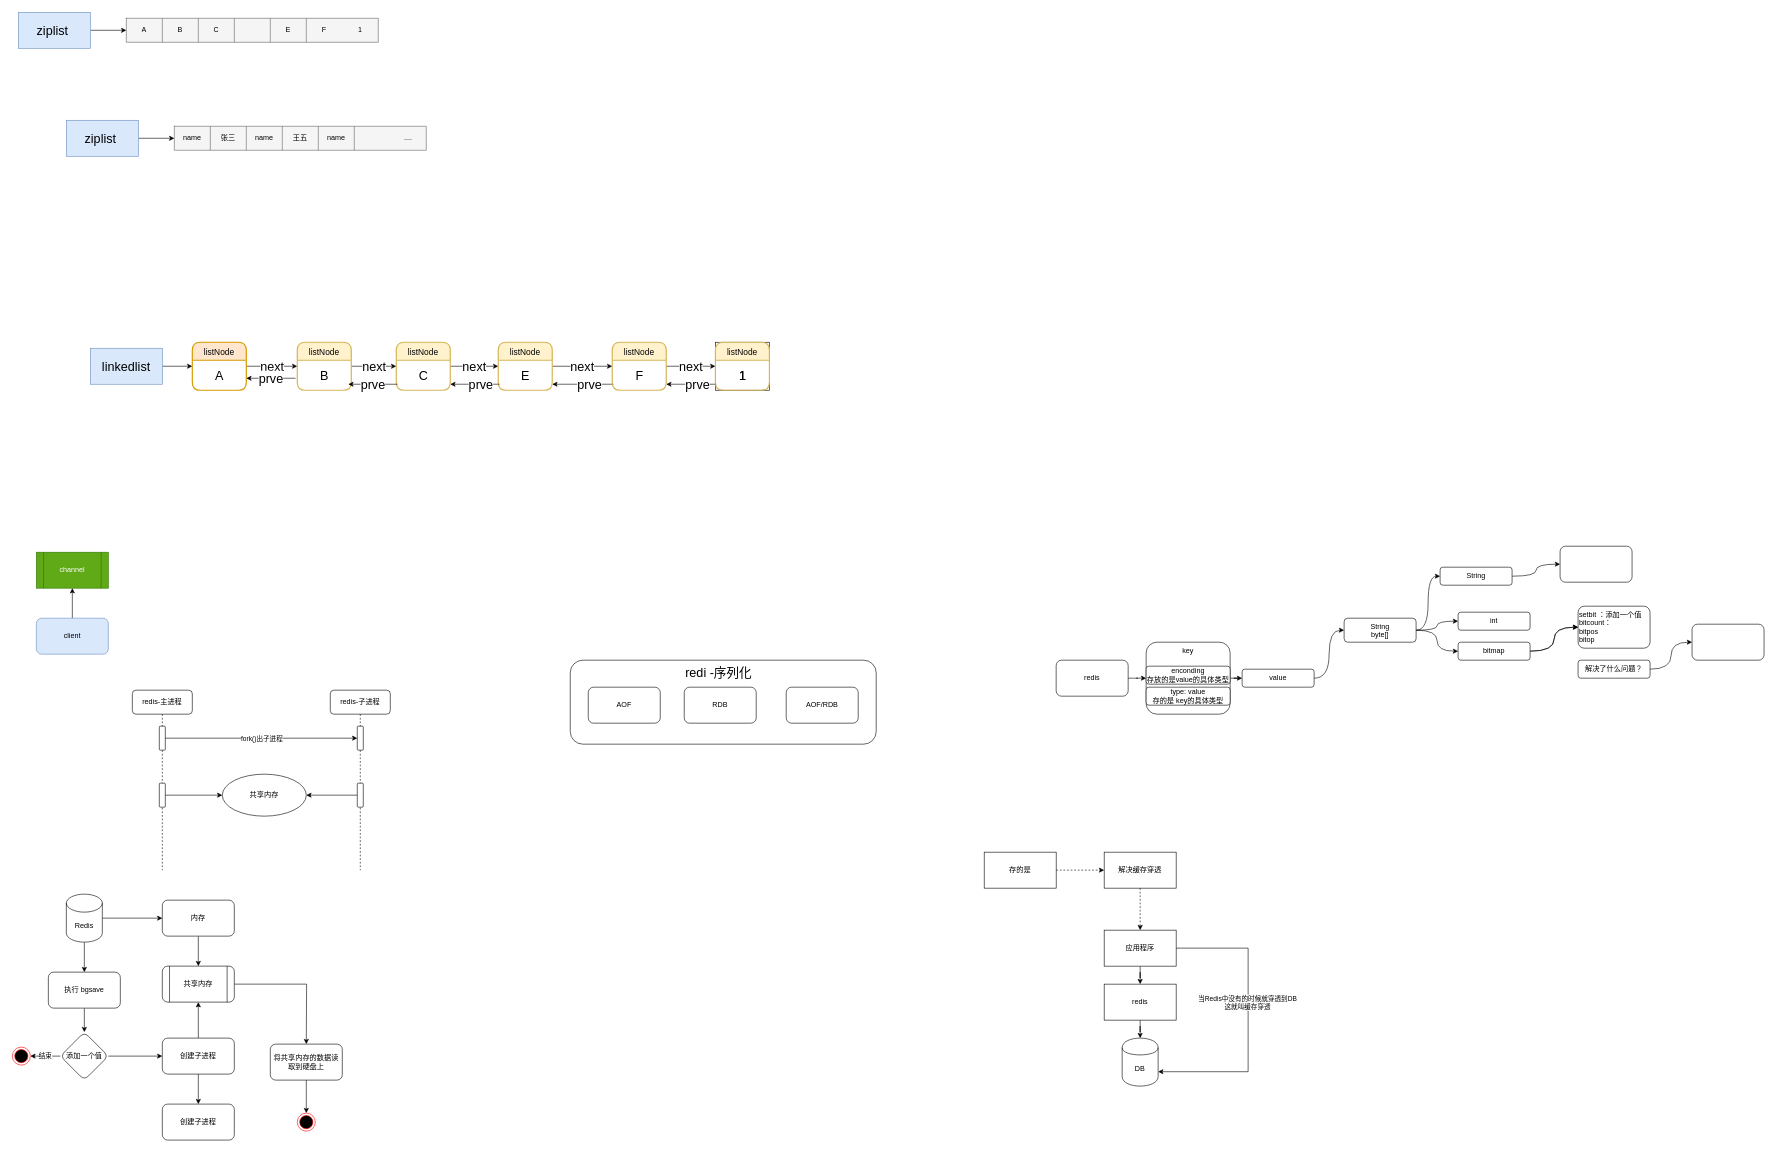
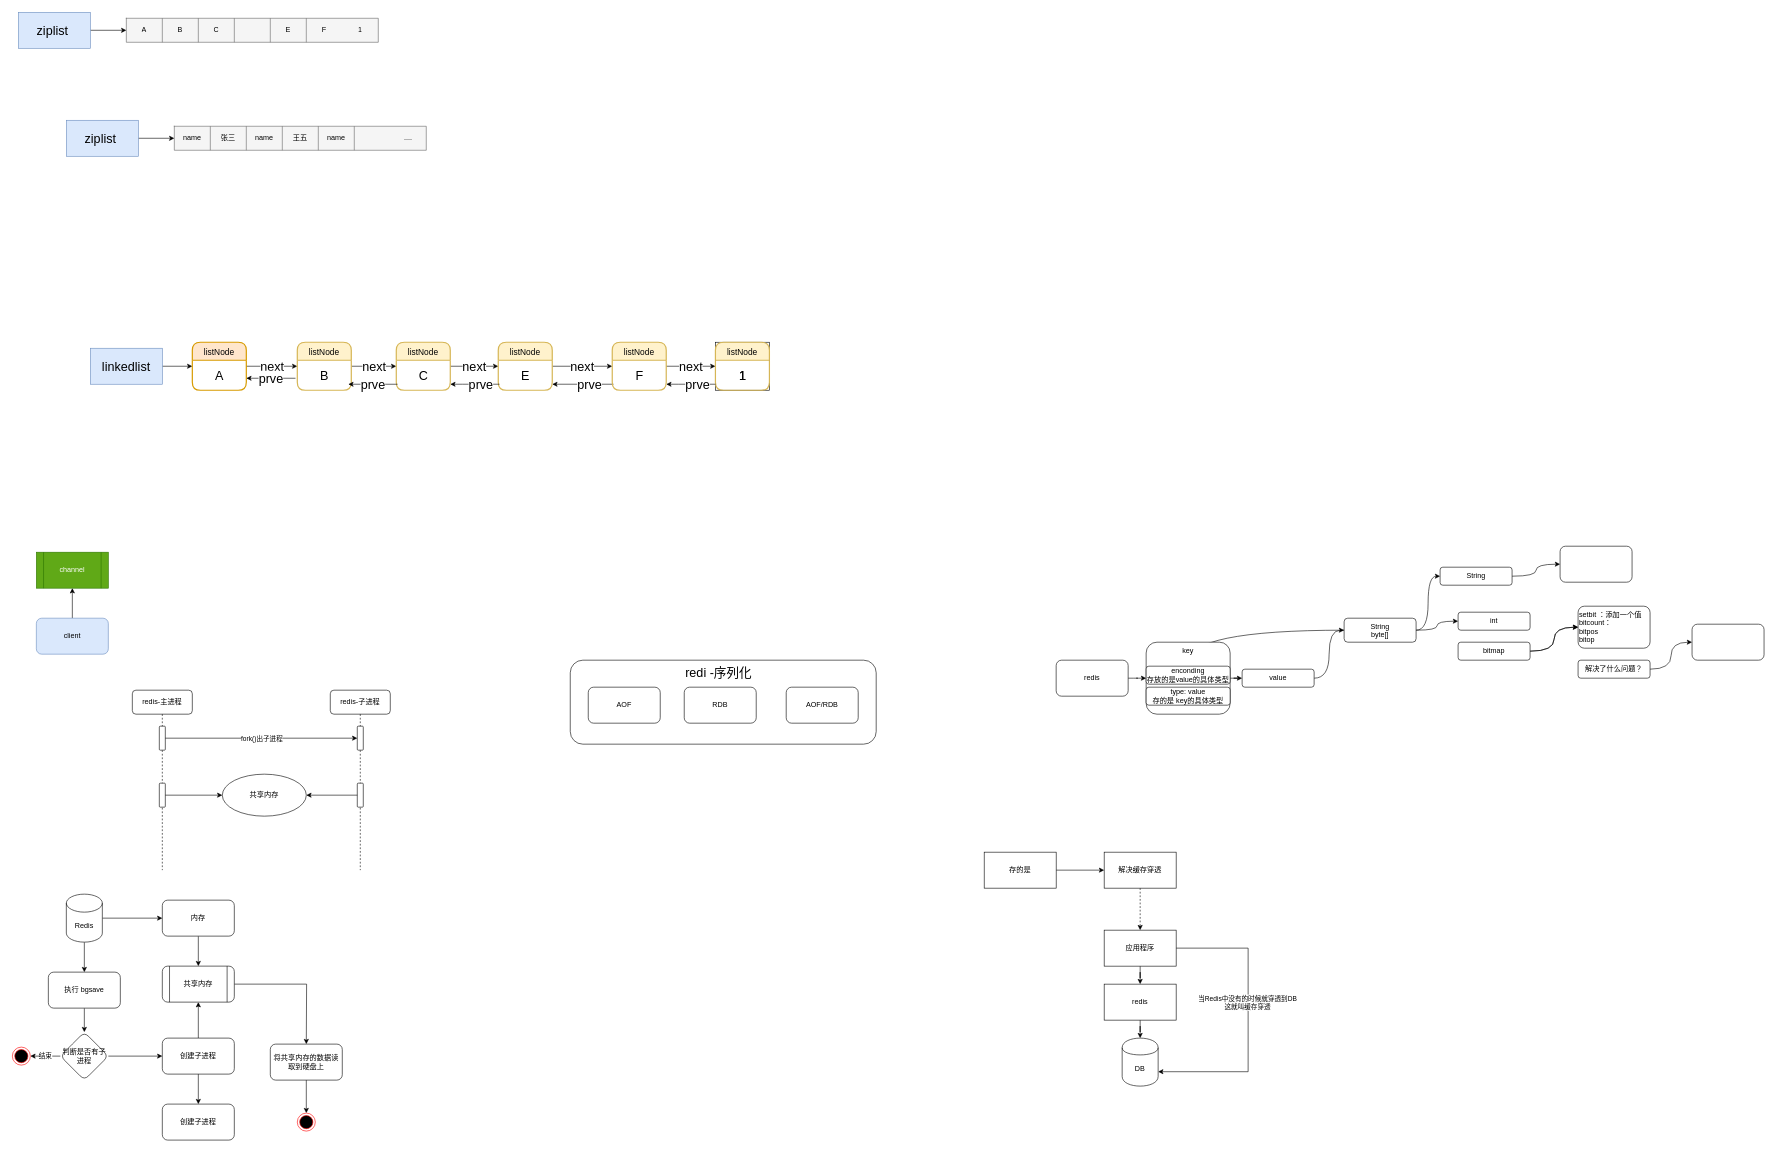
edge "String byte[]" -> "bitmap": now "String byte[]" -> "enconding 存放的是value的具体类型"
edge "存的是" -> "解决缓存穿透": style dashed -> solid
node "添加一个值": label "添加一个值" -> "判断是否有子进程"
